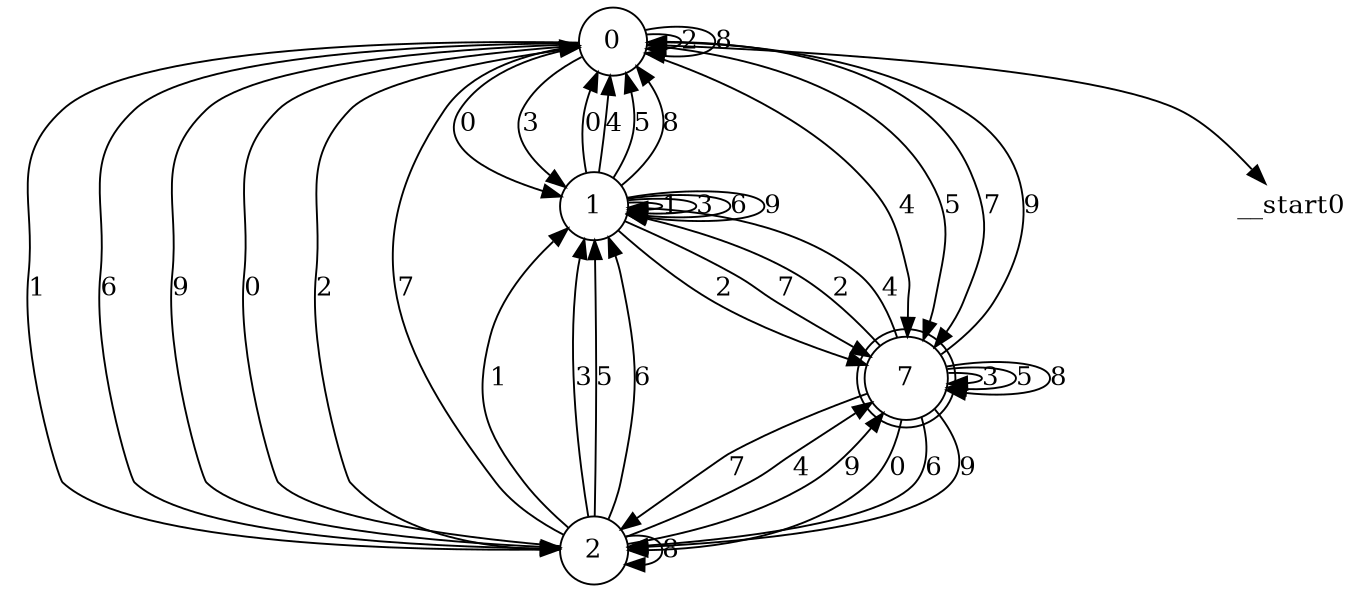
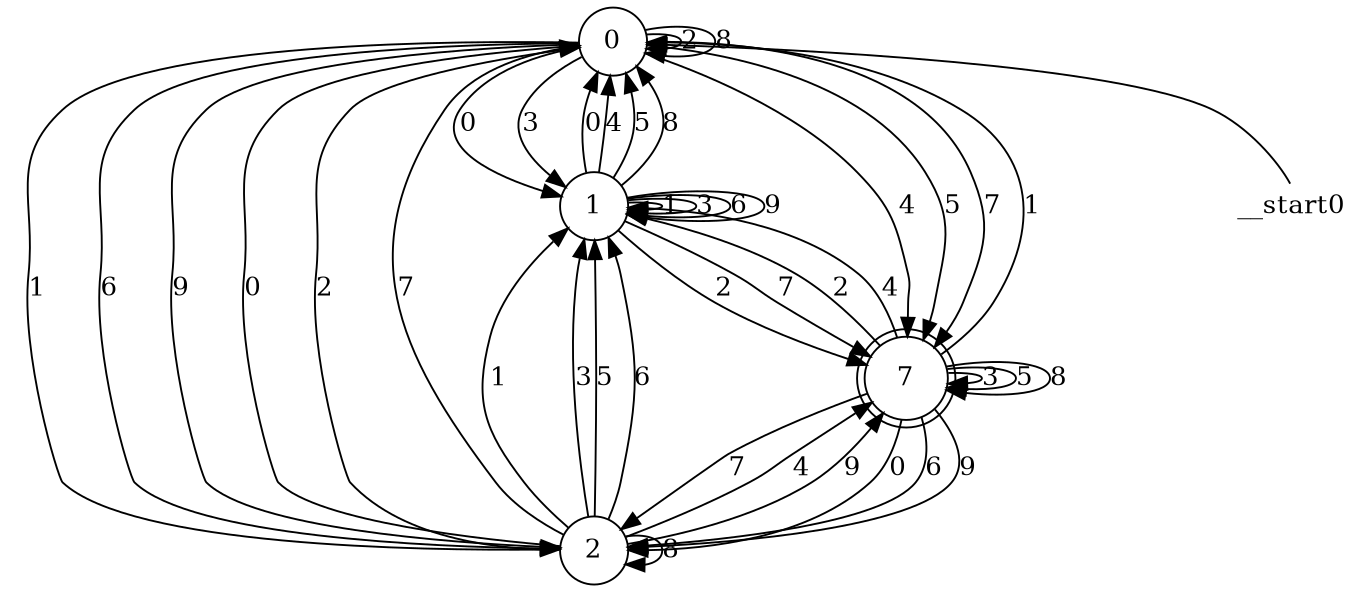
edge "0" -> "__start0": reversed
edge "7" -> "0": label "9" -> "1"
